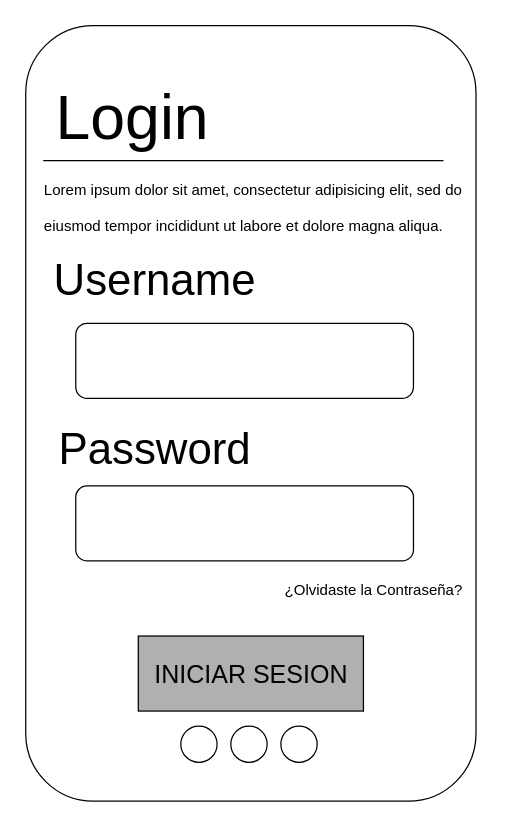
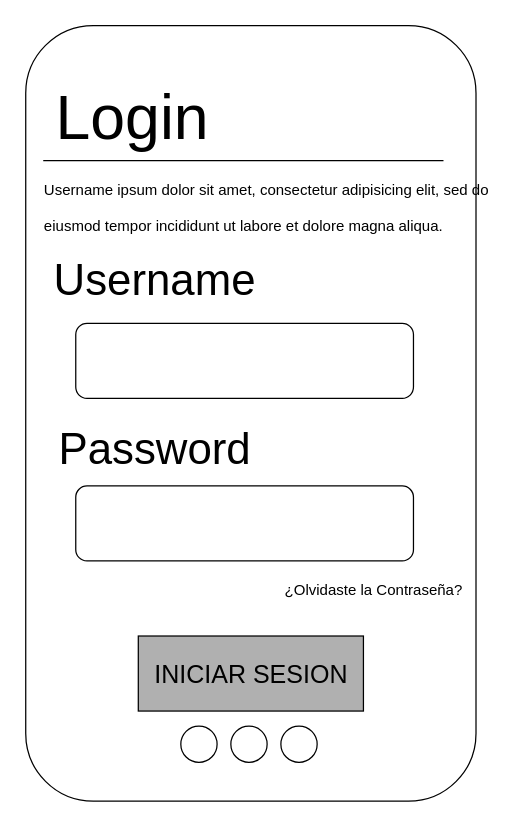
node "Lorem ipsum dolor sit amet, consectetur adipisicing elit, sed do eiusmod tempor incididunt ut labore et dolore magna aliqua.": label "Lorem ipsum dolor sit amet, consectetur adipisicing elit, sed do eiusmod tempor incididunt ut labore et dolore magna aliqua." -> "Username ipsum dolor sit amet, consectetur adipisicing elit, sed do eiusmod tempor incididunt ut labore et dolore magna aliqua."
